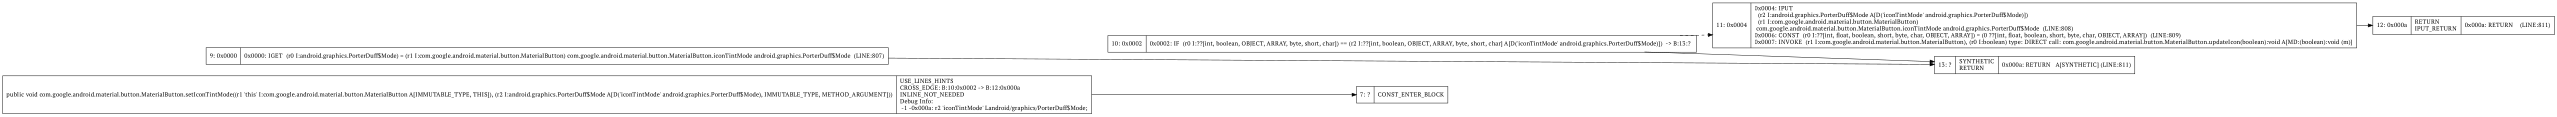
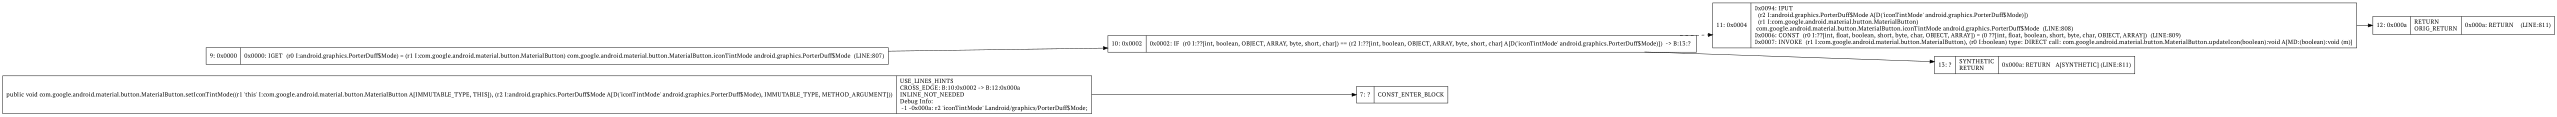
node "11: 0x0004": text "0x0004: IPUT" -> "0x0094: IPUT"
node "12: 0x000a": text "IPUT_RETURN" -> "ORIG_RETURN"
edge "9: 0x0000" -> "13: ?": now "9: 0x0000" -> "10: 0x0002"
